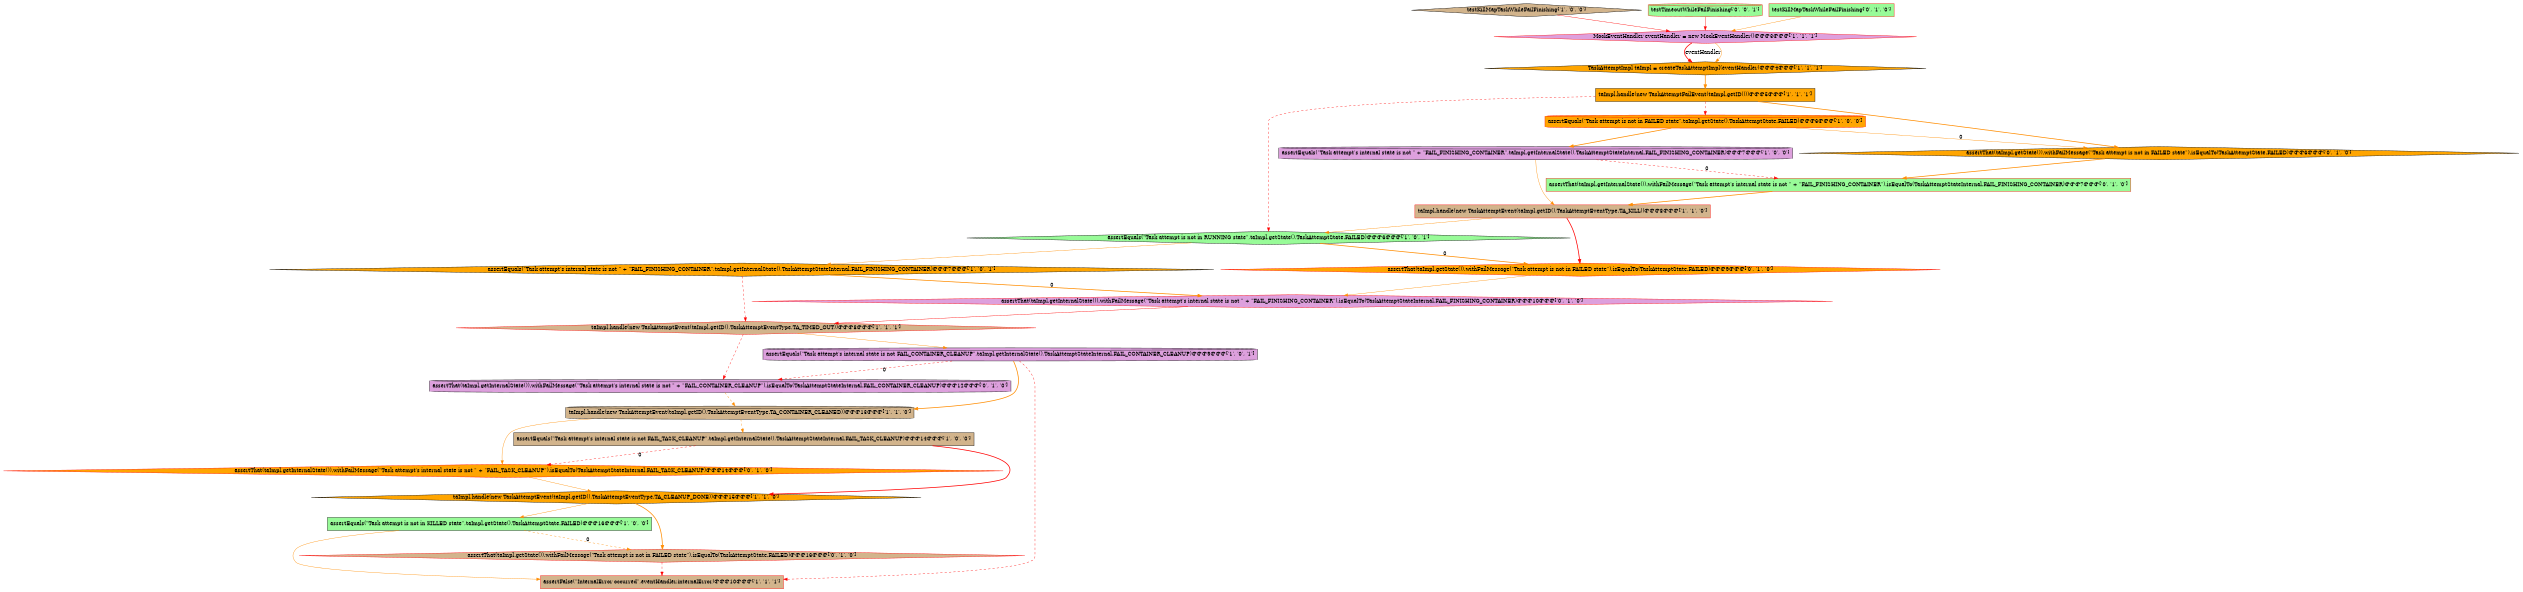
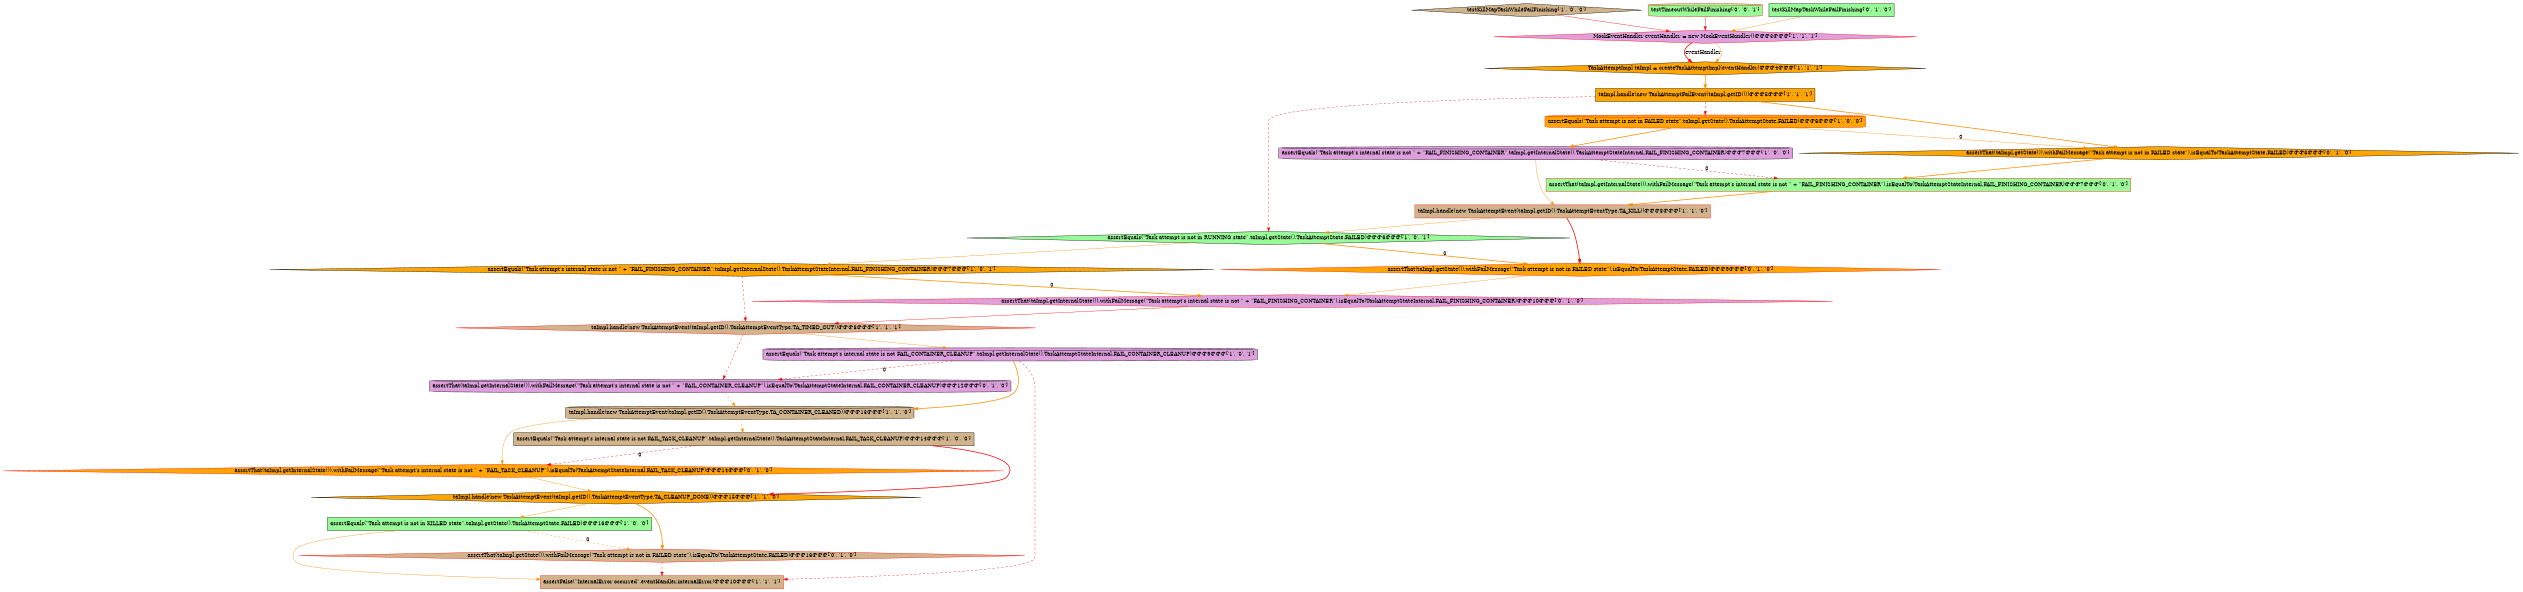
node "testKillMapTaskWhileFailFinishing['0', '1', '0']": color red -> black
